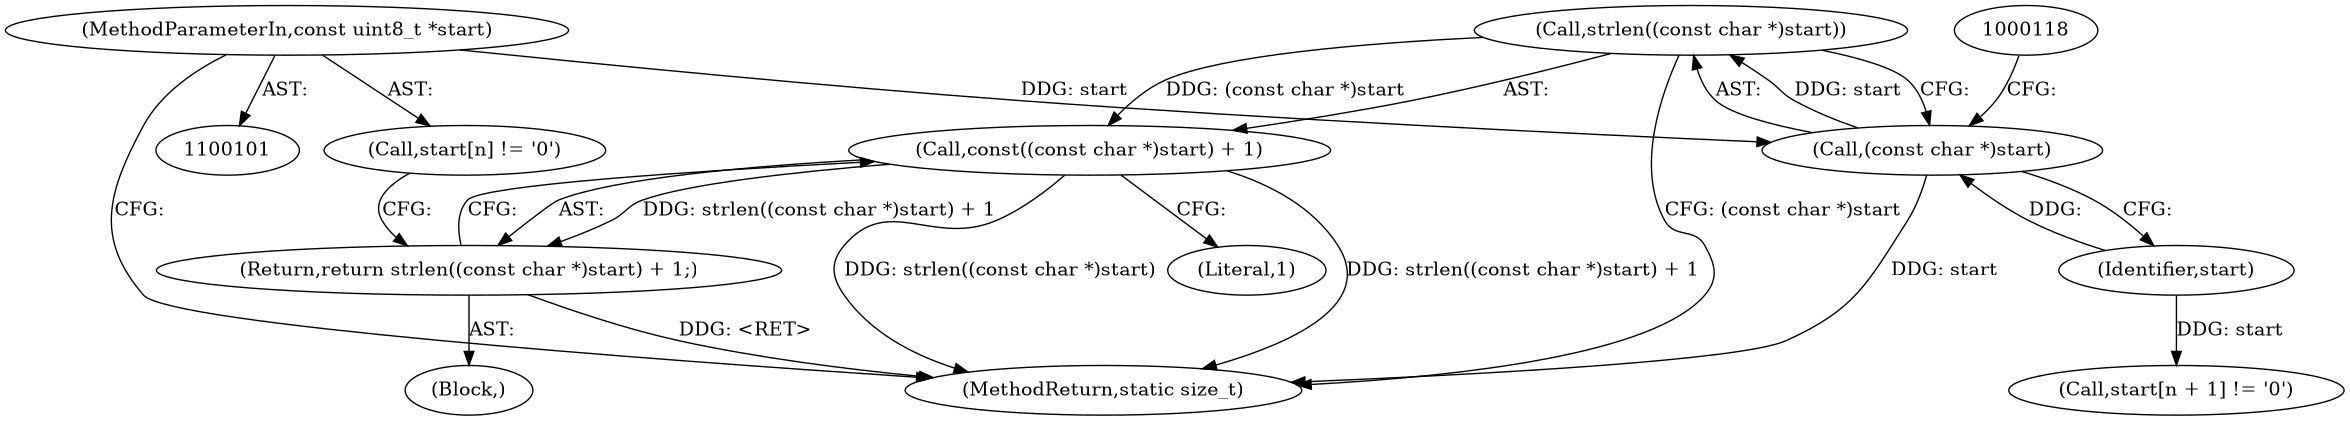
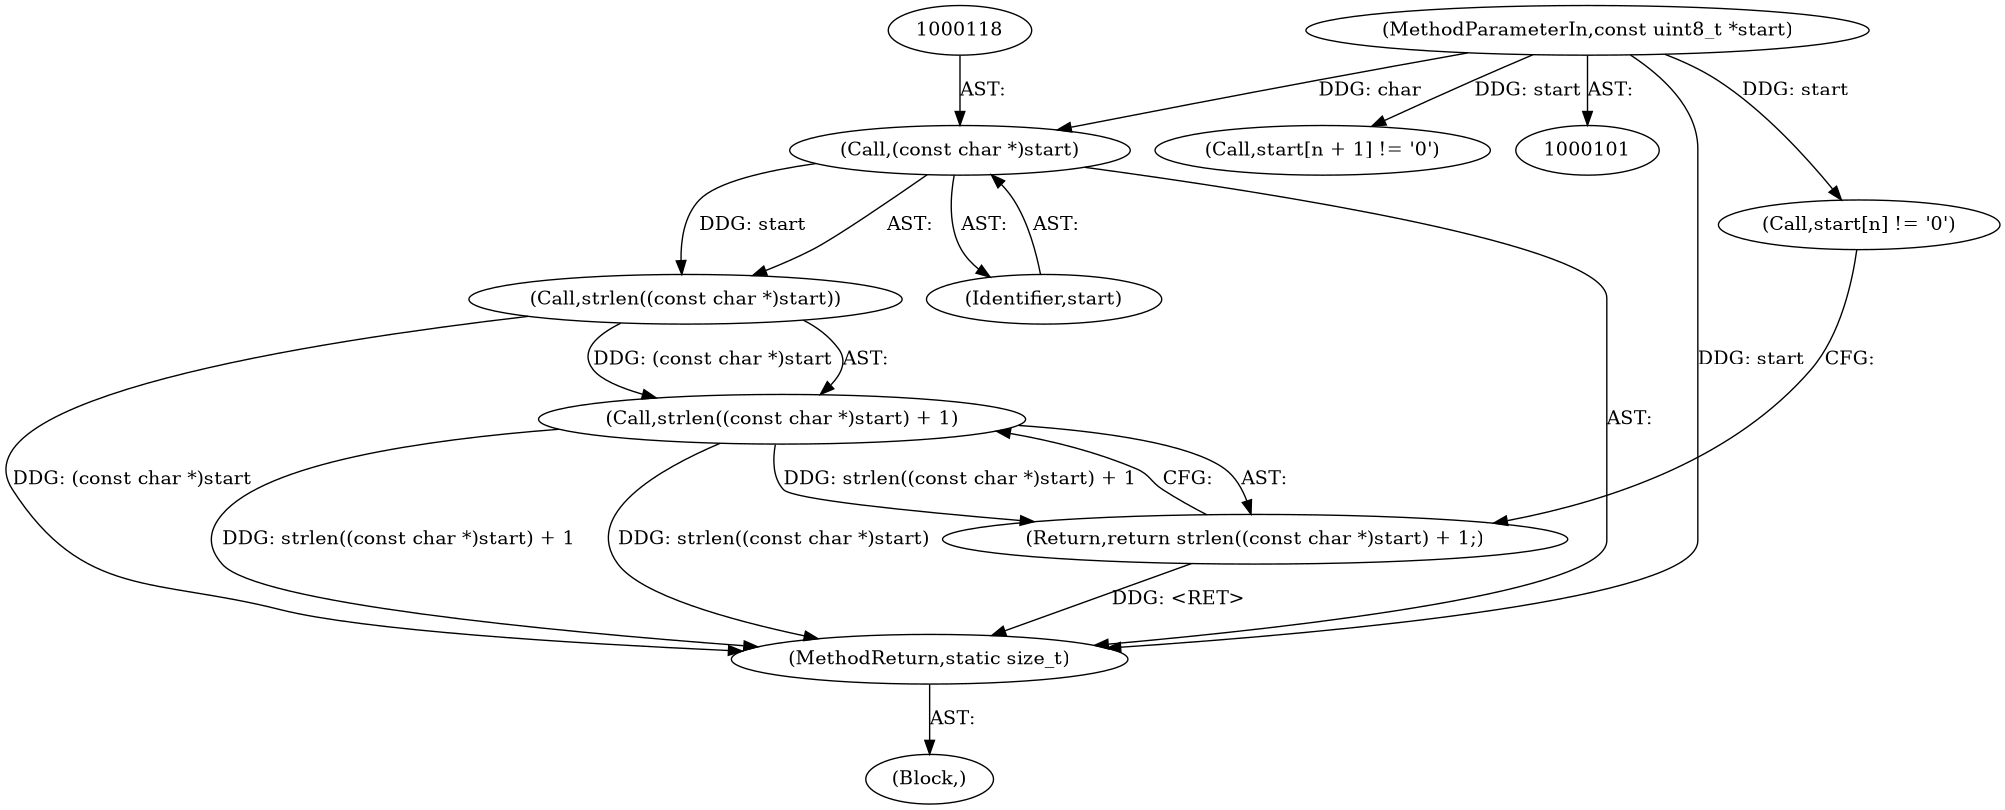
edge "(Call,strlen((const char *)start))" -> "(Call,(const char *)start)": removed, label "CFG:"
edge "(MethodParameterIn,const uint8_t *start)" -> "(Call,start[n] != '0')": label "AST: " -> "DDG: start"
edge "(MethodParameterIn,const uint8_t *start)" -> "(Call,(const char *)start)": label "DDG: start" -> "DDG: char"
edge "1000118" -> "(Call,(const char *)start)": label "CFG: " -> "AST: "
node "1100101": label "1100101" -> "1000101"
node "(Call,const((const char *)start) + 1)": label "(Call,const((const char *)start) + 1)" -> "(Call,strlen((const char *)start) + 1)"
edge "(MethodParameterIn,const uint8_t *start)" -> "(MethodReturn,static size_t)": label "CFG: " -> "DDG: start"
edge "(Call,strlen((const char *)start))" -> "(MethodReturn,static size_t)": label "CFG: (const char *)start" -> "DDG: (const char *)start"
edge "(Identifier,start)" -> "(Call,(const char *)start)": label "DDG: " -> "AST: "
edge "(Call,(const char *)start)" -> "(Identifier,start)": label "CFG: " -> "AST: "
node "(Literal,1)": removed
edge "(Call,(const char *)start)" -> "(MethodReturn,static size_t)": label "DDG: start" -> "AST: "
edge "(Return,return strlen((const char *)start) + 1;)" -> "(Block,)": now "(MethodReturn,static size_t)" -> "(Block,)"
edge "(Identifier,start)" -> "(Call,start[n + 1] != '0')": now "(MethodParameterIn,const uint8_t *start)" -> "(Call,start[n + 1] != '0')"
